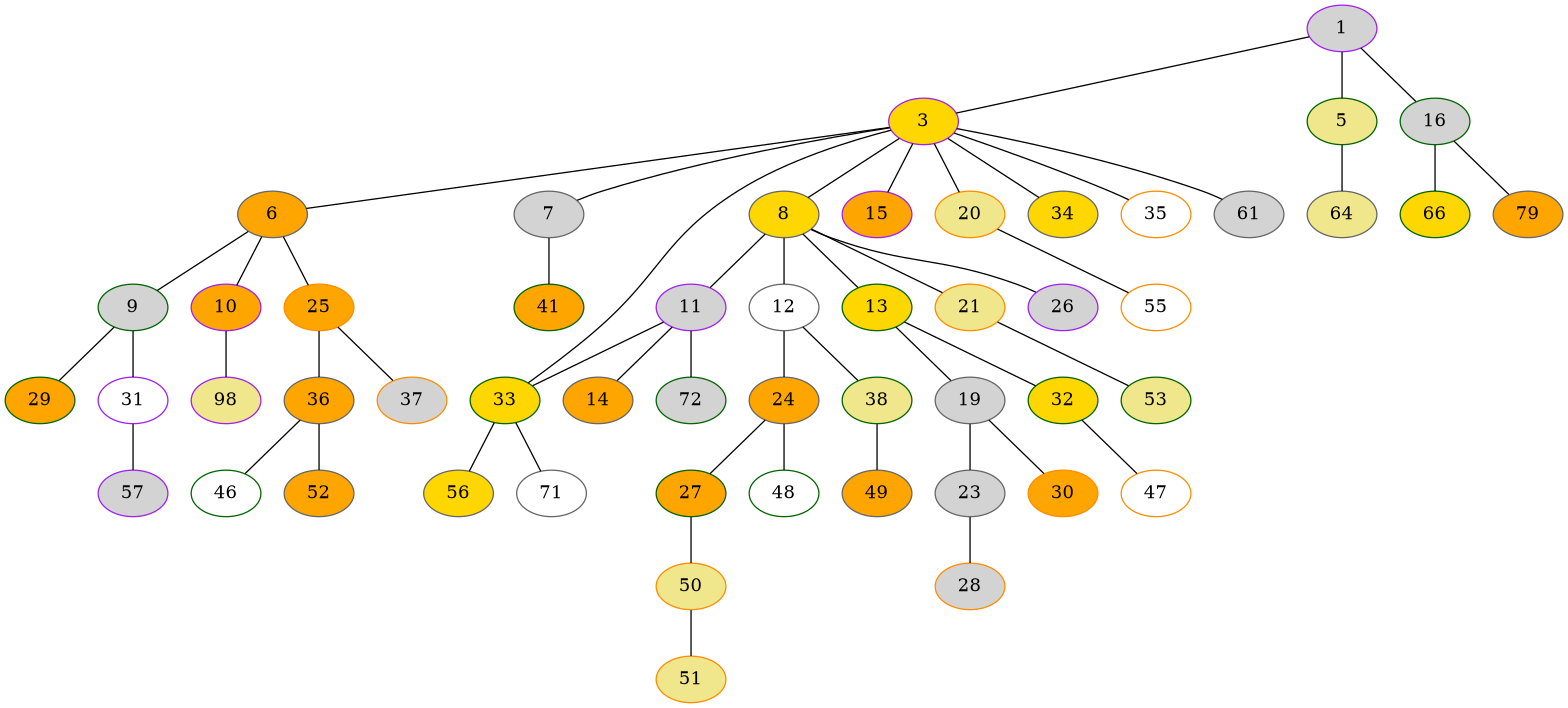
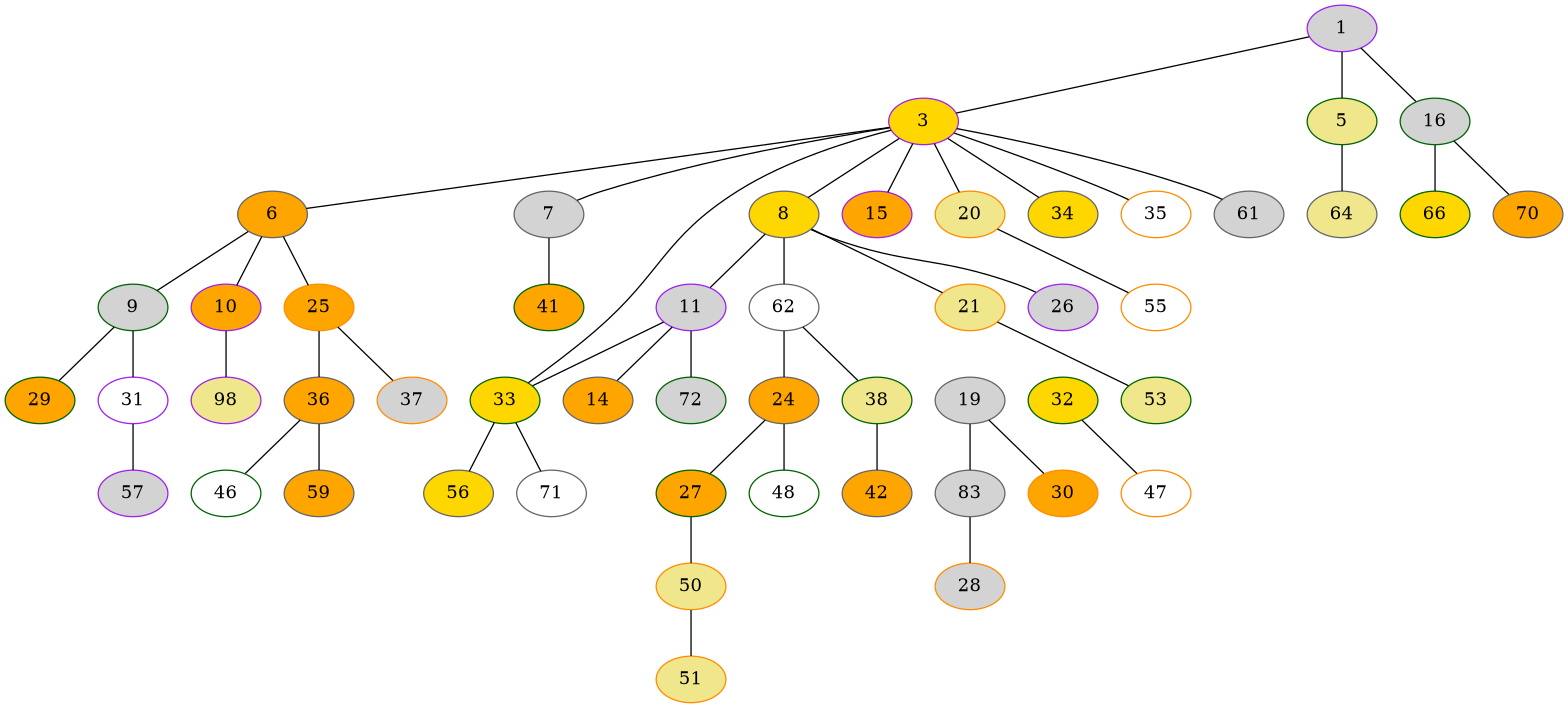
node "79": label "79" -> "70"
node "12": label "12" -> "62"
node "13": removed
node "52": label "52" -> "59"
node "49": label "49" -> "42"
node "23": label "23" -> "83"
